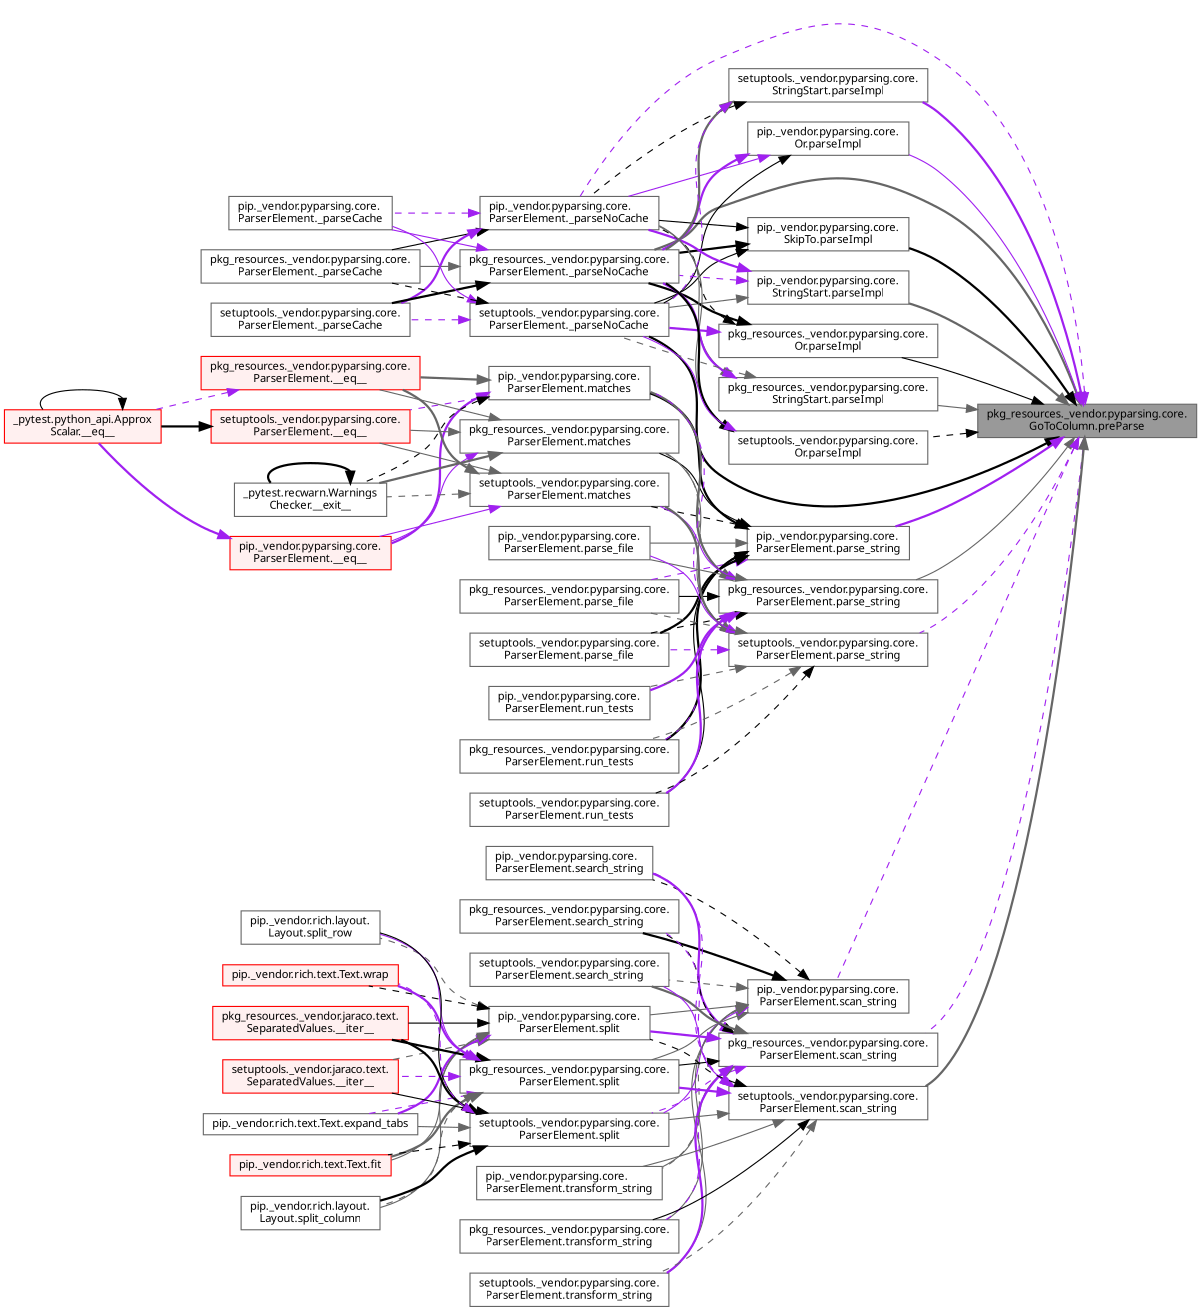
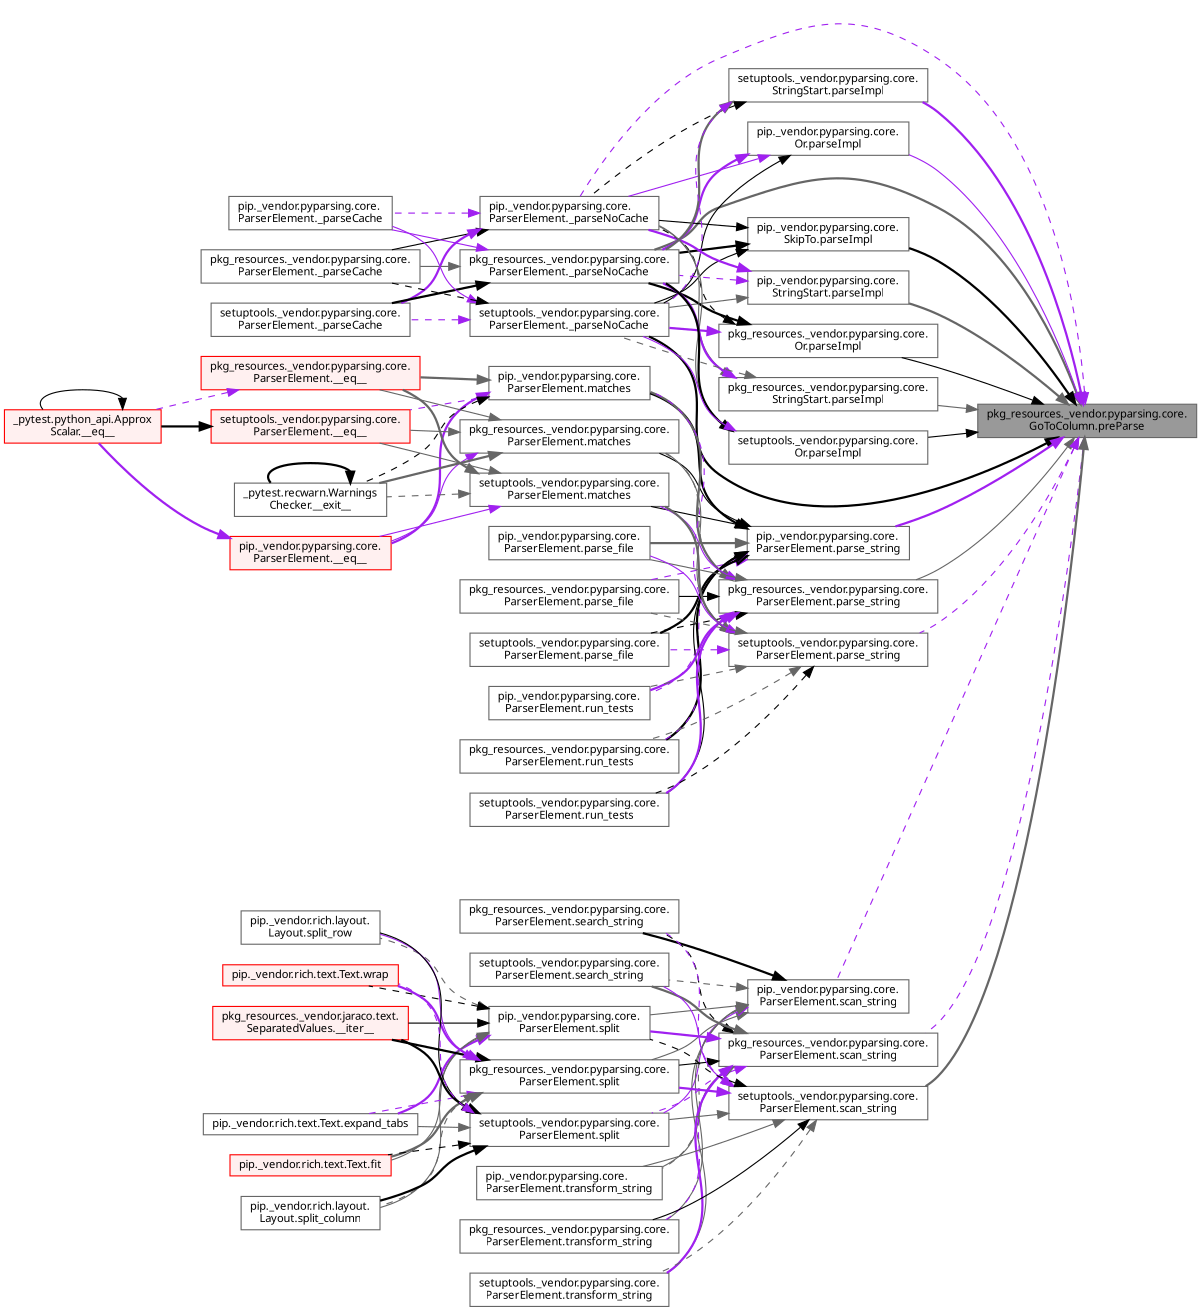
edge "setuptools._vendor.pyparsing.core. Or.parseImpl" -> "pkg_resources._vendor.pyparsing.core. GoToColumn.preParse": style dashed -> solid
edge "setuptools._vendor.pyparsing.core. ParserElement.matches" -> "pip._vendor.pyparsing.core. ParserElement.parse_string": style dashed -> solid
edge "pip._vendor.pyparsing.core. ParserElement.parse_file" -> "pip._vendor.pyparsing.core. ParserElement.parse_string": style solid -> bold
edge "pip._vendor.pyparsing.core. ParserElement.run_tests" -> "pip._vendor.pyparsing.core. ParserElement.parse_string": added
node "pip._vendor.pyparsing.core. ParserElement.search_string": removed
node "setuptools._vendor.jaraco.text. SeparatedValues.__iter__": removed
